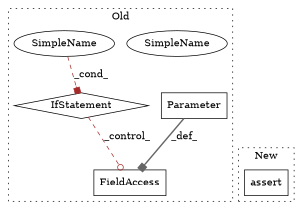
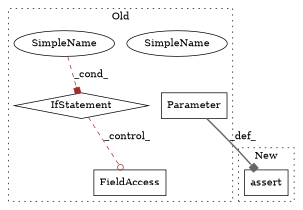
edge "Parameter" -> "FieldAccess": now "Parameter" -> "assert"
